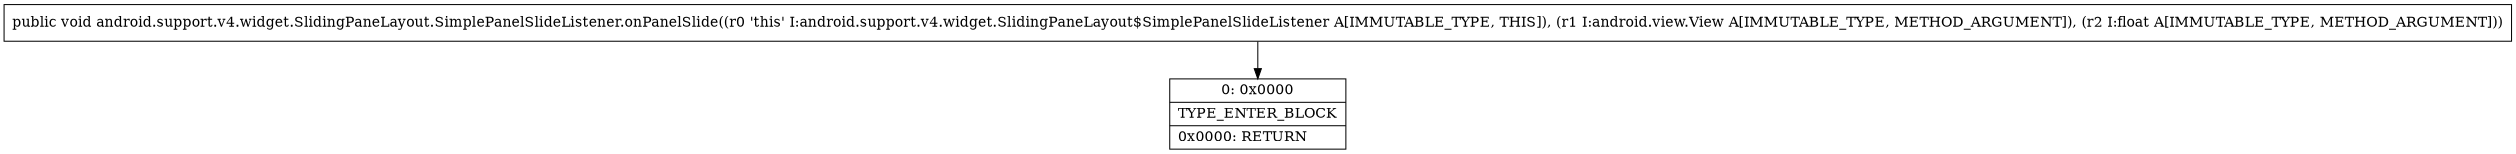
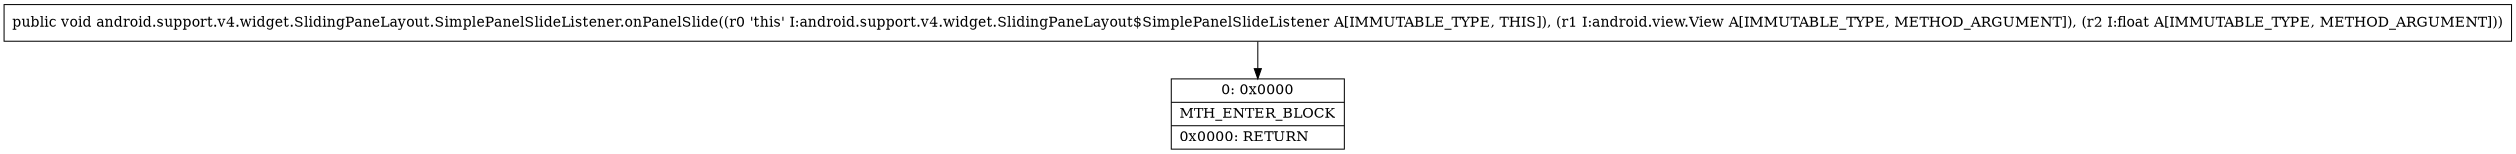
node "0: 0x0000": text "TYPE_ENTER_BLOCK" -> "MTH_ENTER_BLOCK"
